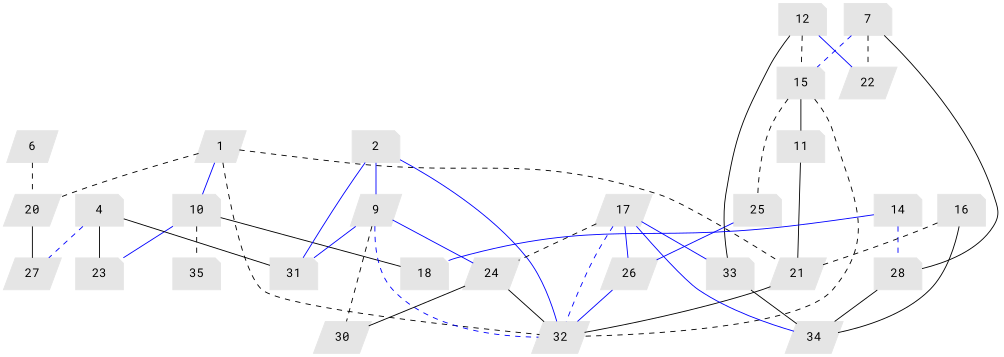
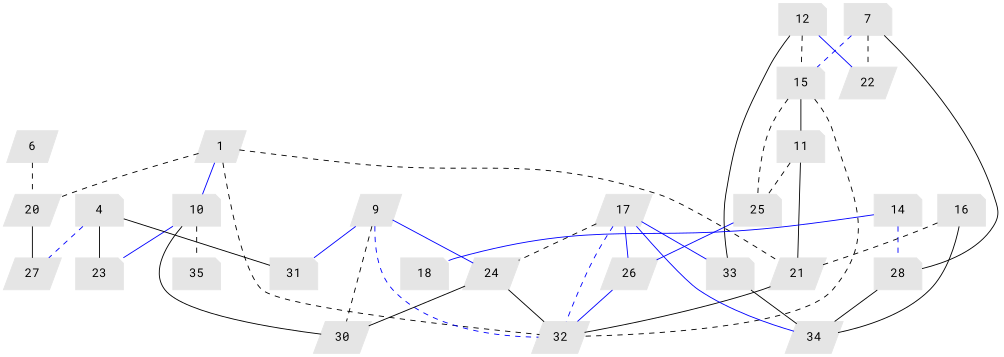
node "2": removed
edge "11" -- "25": added
edge "10" -- "18": now "10" -- "30"
